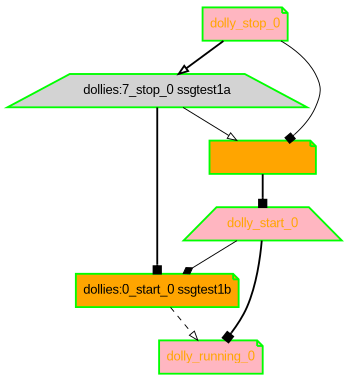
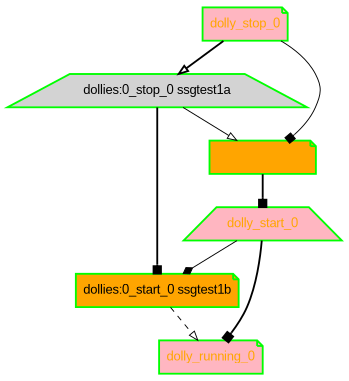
node "dollies:7_stop_0 ssgtest1a": label "dollies:7_stop_0 ssgtest1a" -> "dollies:0_stop_0 ssgtest1a"
